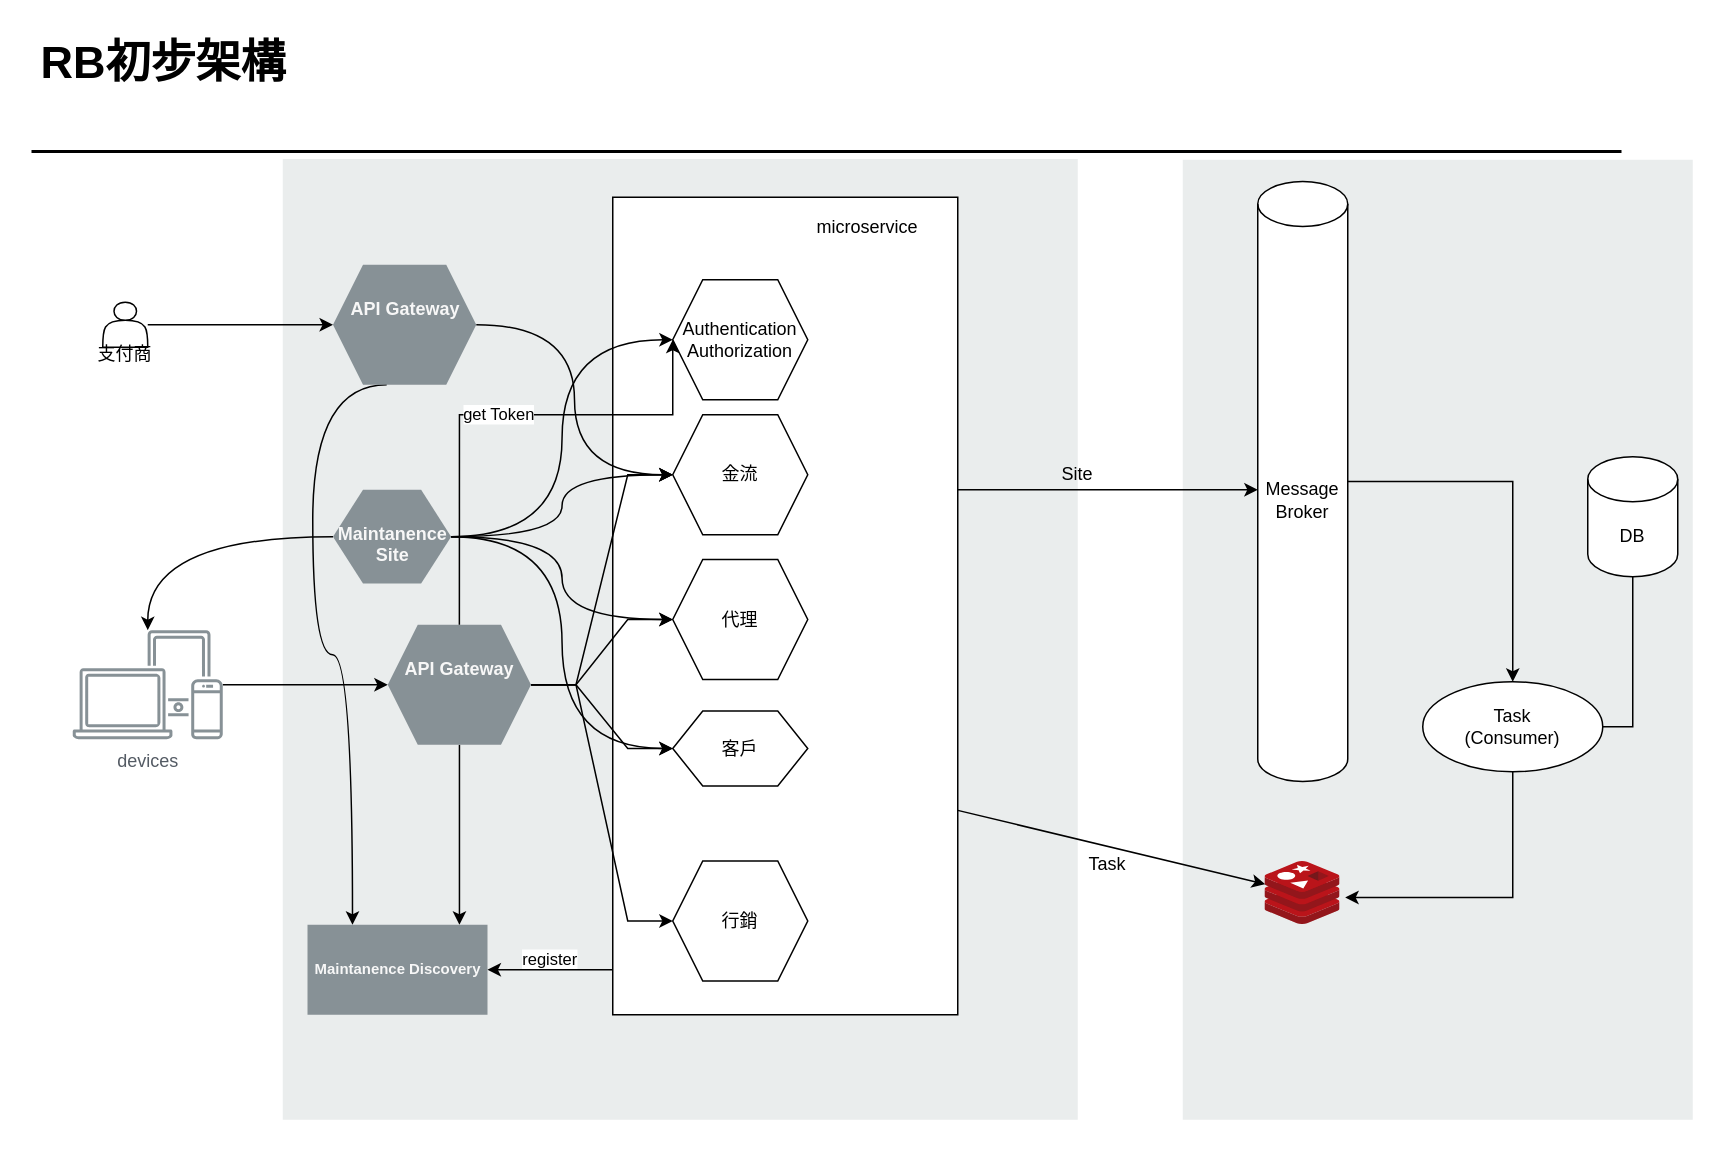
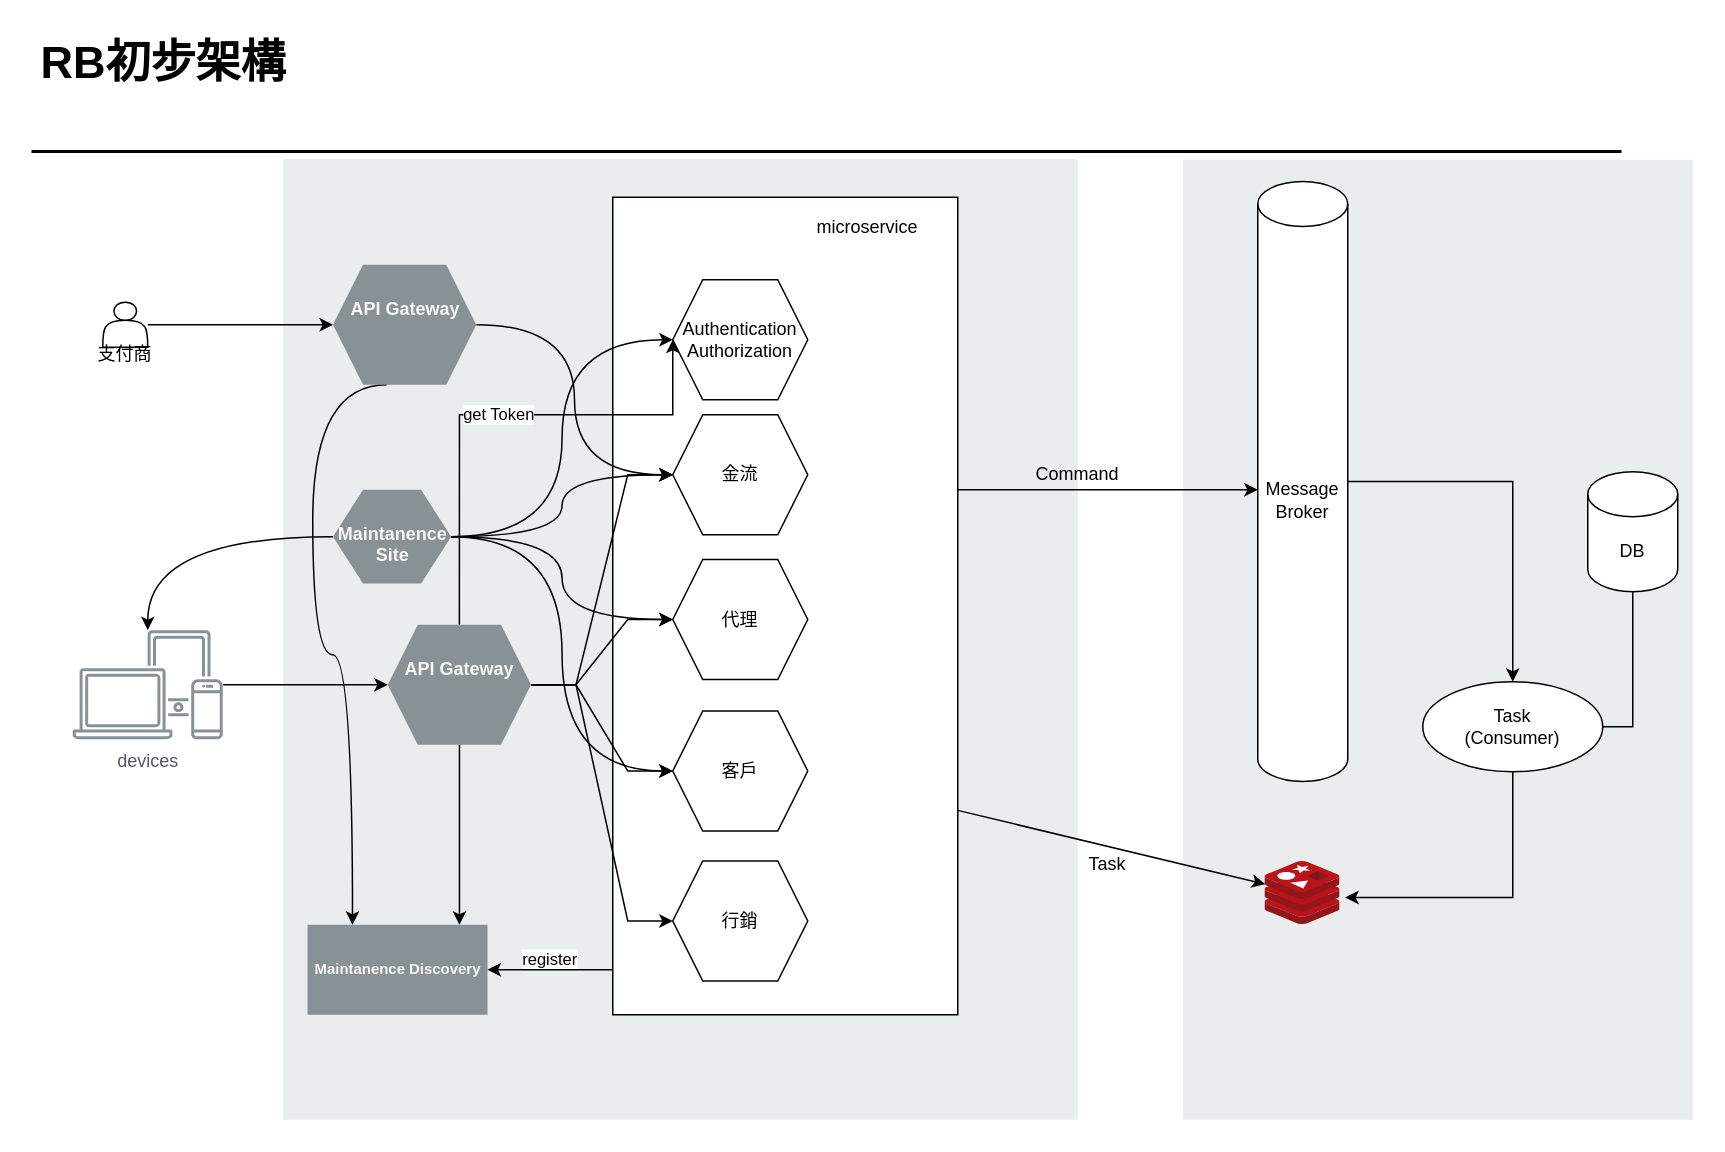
node "Site": label "Site" -> "Command"
node "DB": moved (1633, 517) -> (1633, 532)
node "客戶": size 135x75 -> 135x120
